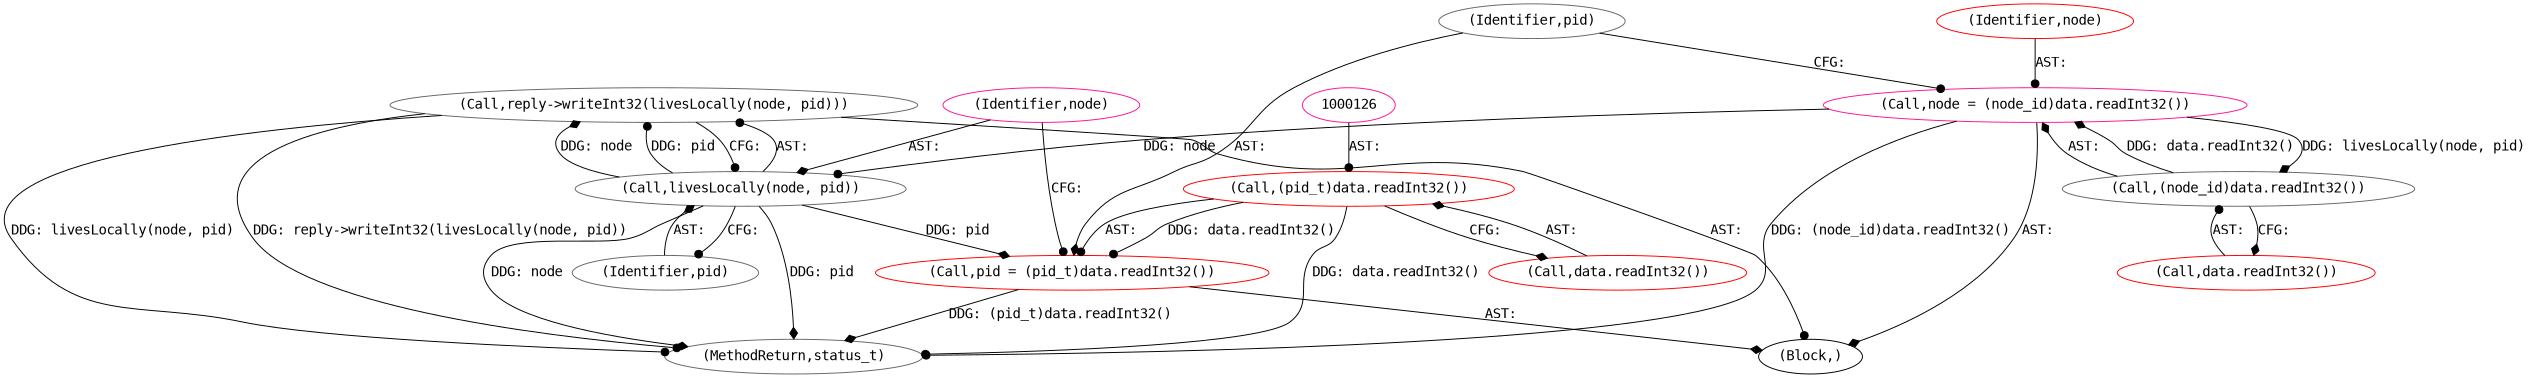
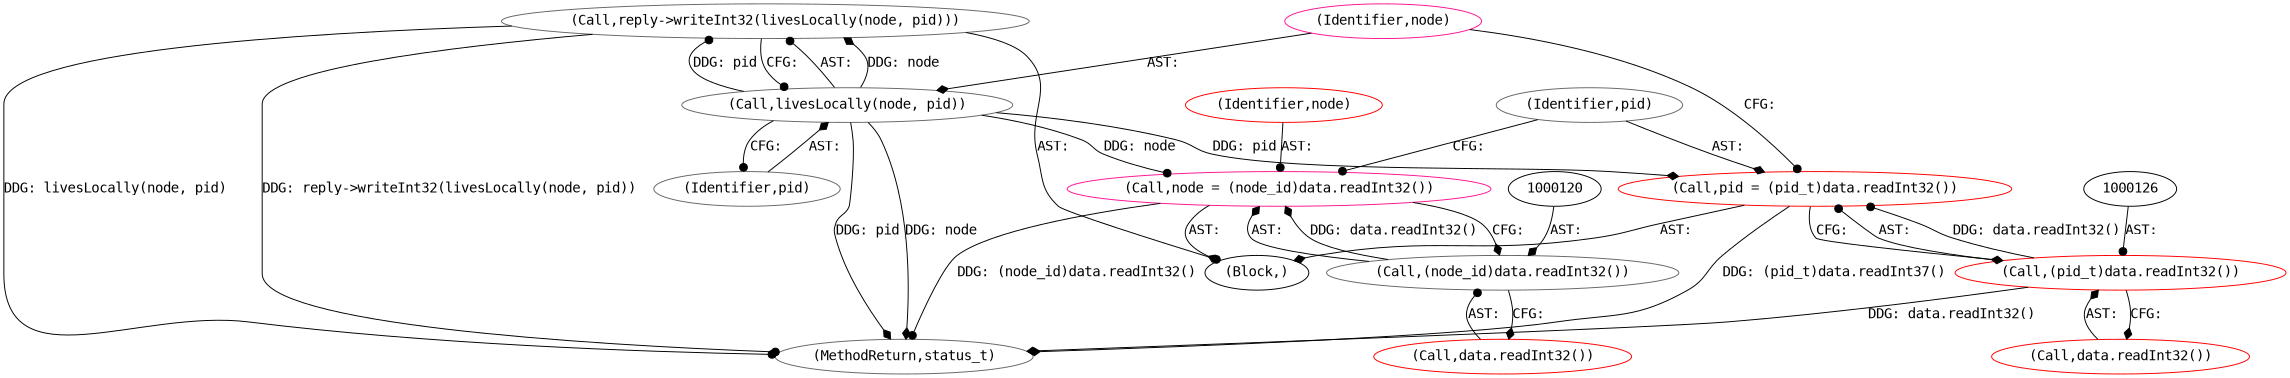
node "1000126": color deeppink -> black
edge "(Call,node = (node_id)data.readInt32())" -> "(Call,livesLocally(node, pid))": reversed
edge "(Call,node = (node_id)data.readInt32())" -> "(Call,(node_id)data.readInt32())": label "DDG: livesLocally(node, pid)" -> "CFG: "
node "1000120": added
edge "(Call,pid = (pid_t)data.readInt32())" -> "(Call,(pid_t)data.readInt32())": added, label "CFG:"
edge "(Call,pid = (pid_t)data.readInt32())" -> "(MethodReturn,status_t)": label "DDG: (pid_t)data.readInt32()" -> "DDG: (pid_t)data.readInt37()"
edge "(Call,(pid_t)data.readInt32())" -> "(MethodReturn,status_t)": arrowhead dot -> diamond
